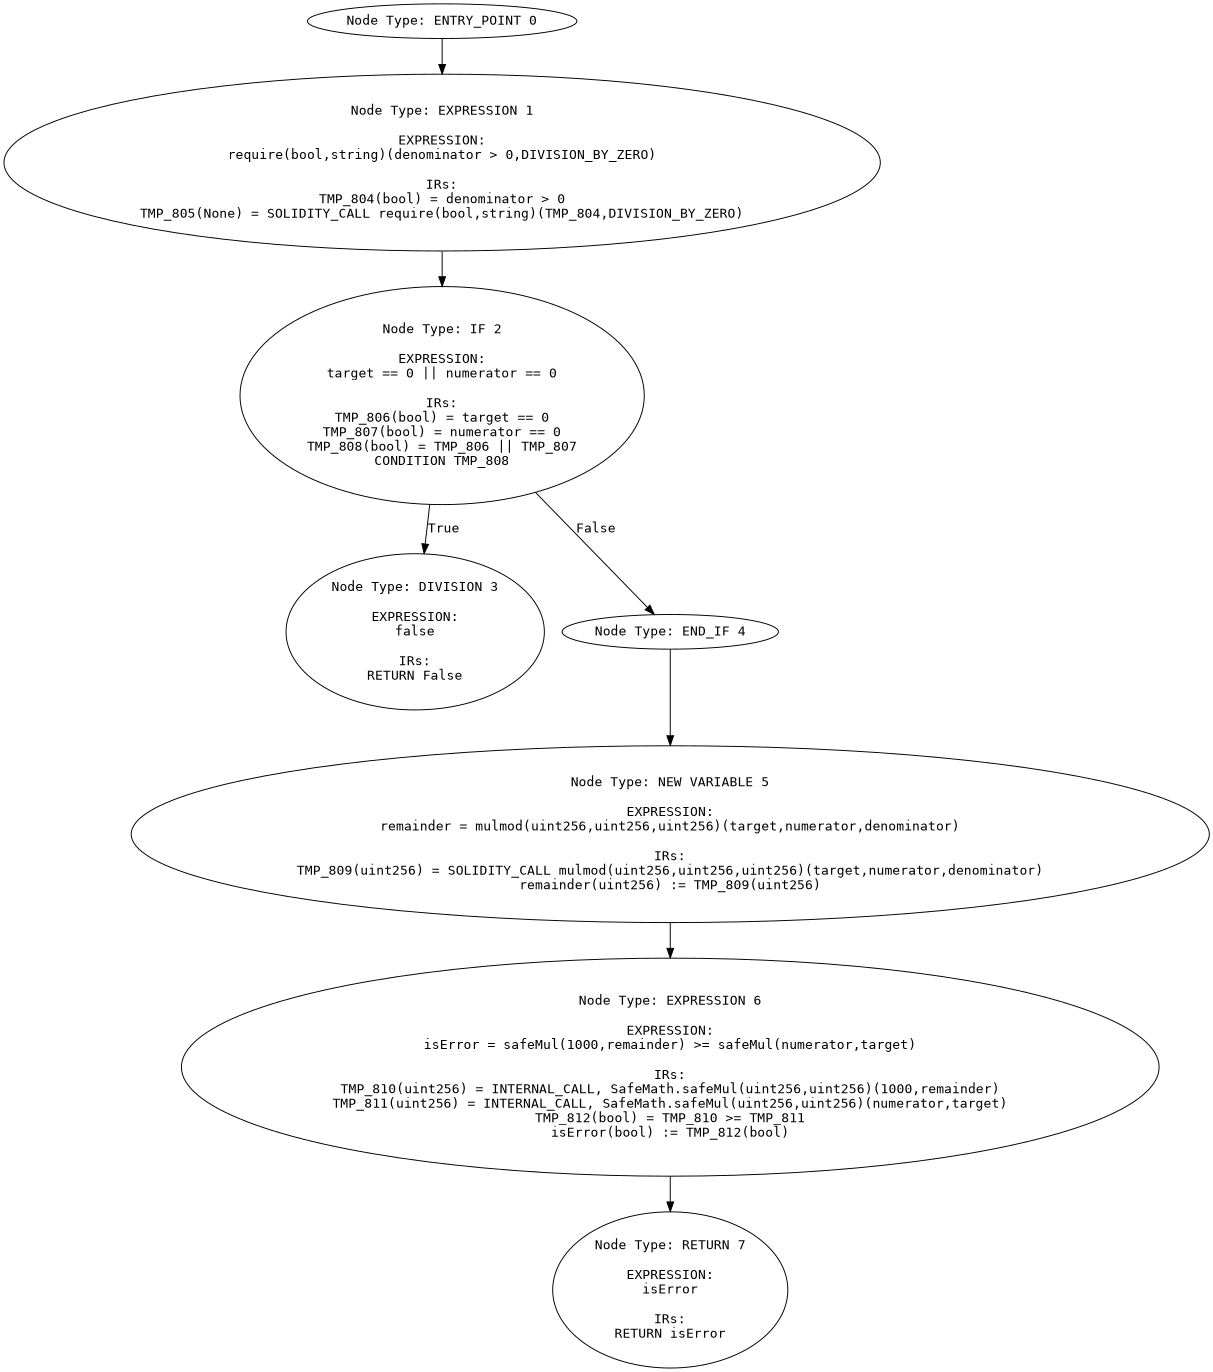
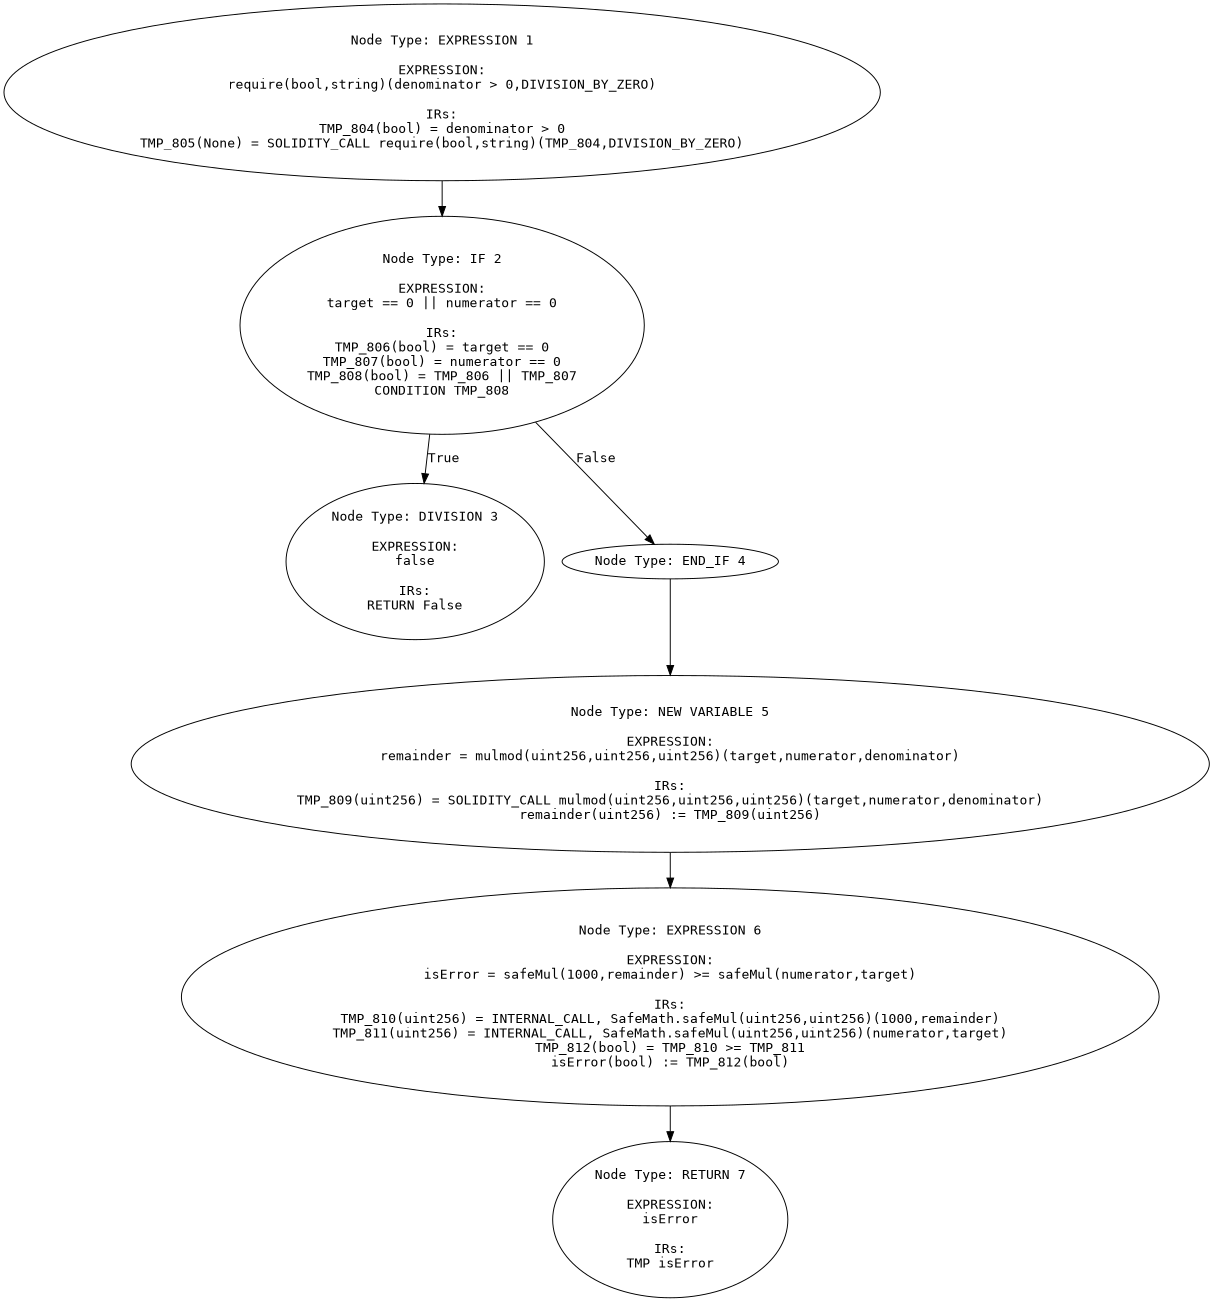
node "Node Type: ENTRY_POINT 0": removed
node "Node Type: RETURN 7 EXPRESSION: isError IRs: RETURN isError": label "Node Type: RETURN 7 EXPRESSION: isError IRs: RETURN isError" -> "Node Type: RETURN 7 EXPRESSION: isError IRs: TMP isError"
